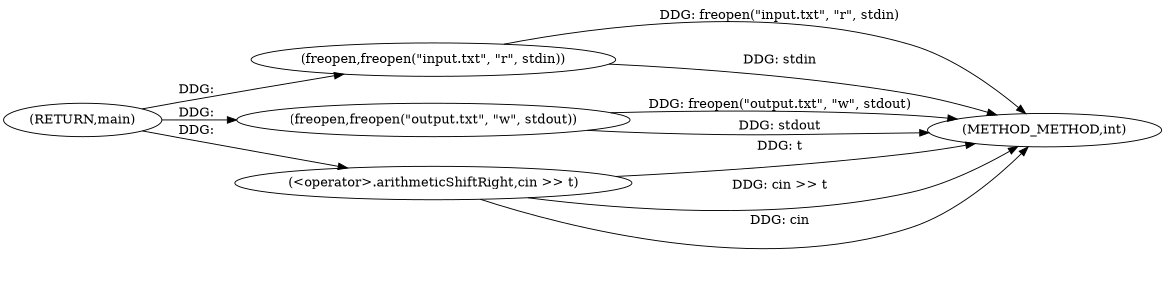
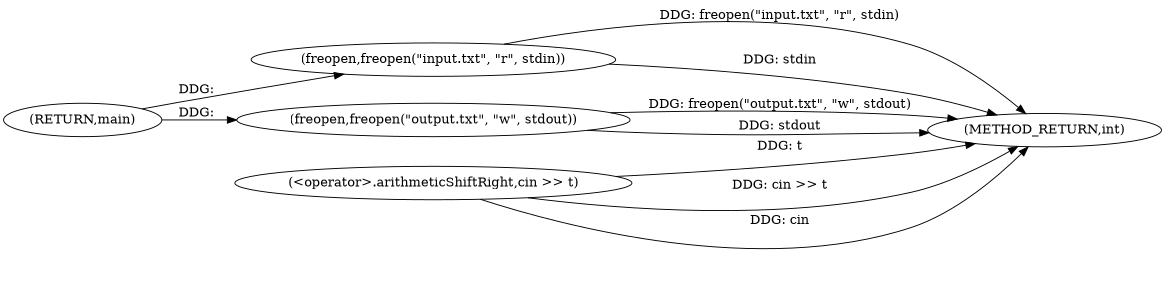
node "(METHOD_METHOD,int)": label "(METHOD_METHOD,int)" -> "(METHOD_RETURN,int)"
edge "(RETURN,main)" -> "(<operator>.arithmeticShiftRight,cin >> t)": removed, label "DDG:"
